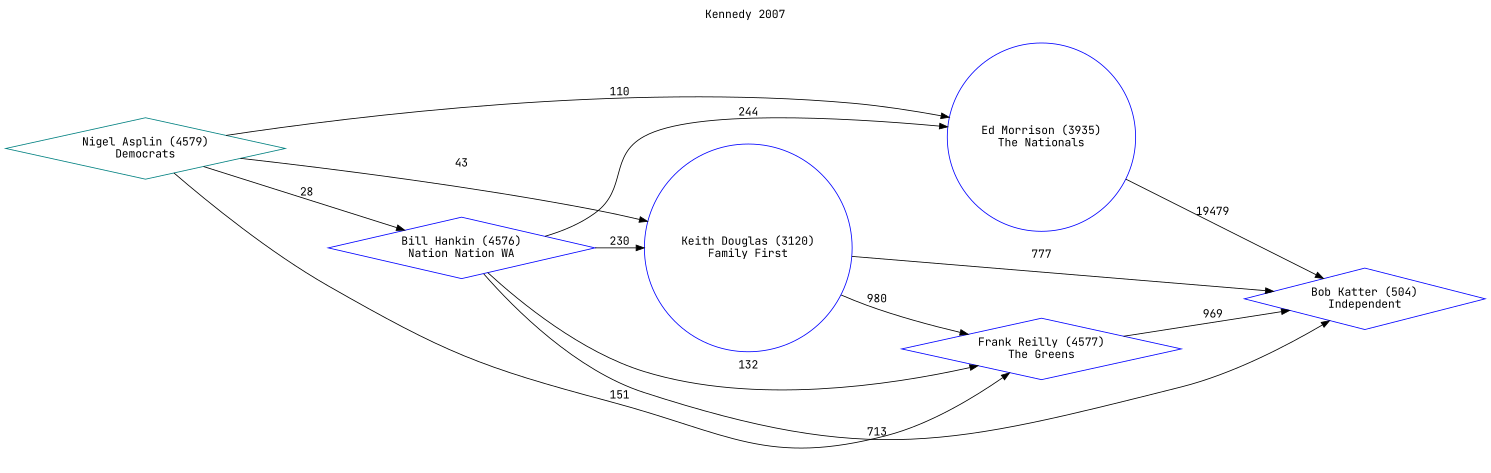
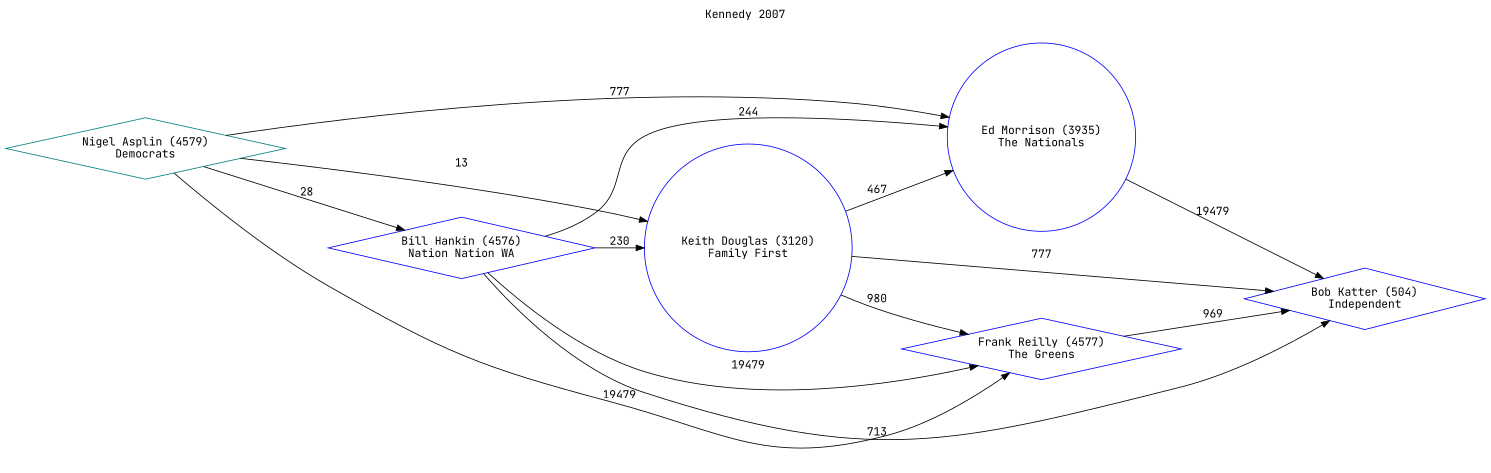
edge "Nigel Asplin (4579) Democrats" -> "Ed Morrison (3935) The Nationals": label "110" -> "777"
edge "Nigel Asplin (4579) Democrats" -> "Keith Douglas (3120) Family First": label "43" -> "13"
edge "Keith Douglas (3120) Family First" -> "Ed Morrison (3935) The Nationals": added, label "467"
edge "Bill Hankin (4576) Nation Nation WA" -> "Frank Reilly (4577) The Greens": label "132" -> "19479"
edge "Nigel Asplin (4579) Democrats" -> "Frank Reilly (4577) The Greens": label "151" -> "19479"
